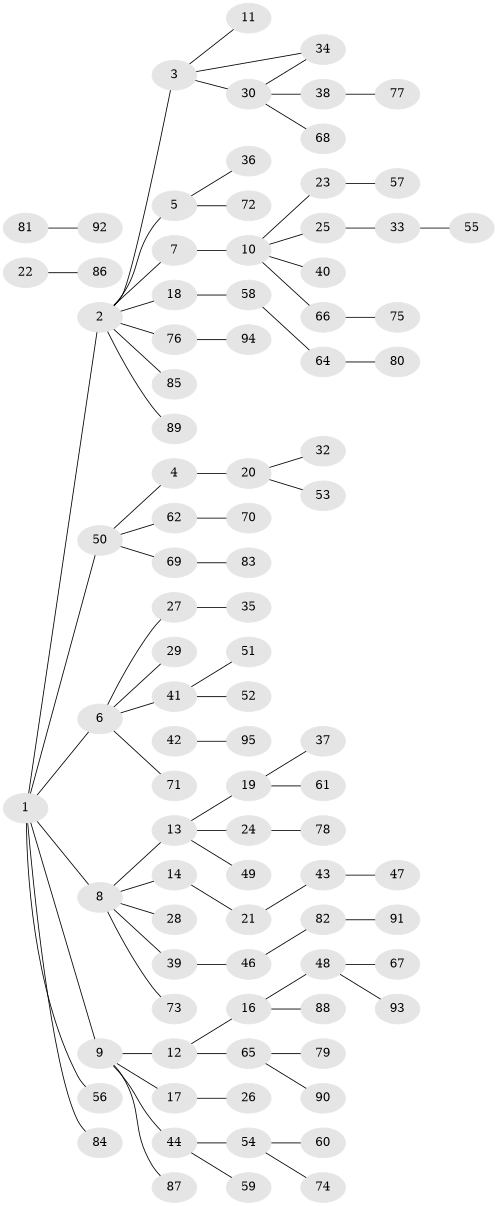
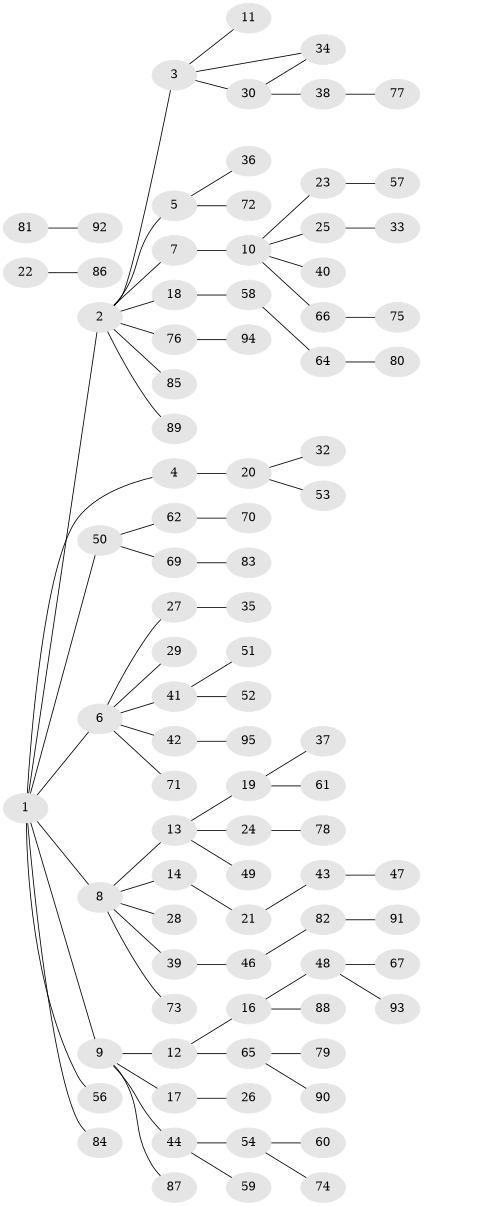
node "68": removed
node "55": removed
edge "4" -- "50": now "4" -- "1"
edge "6" -- "42": added
